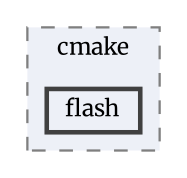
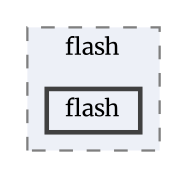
cluster "cmake": label "cmake" -> "flash"
